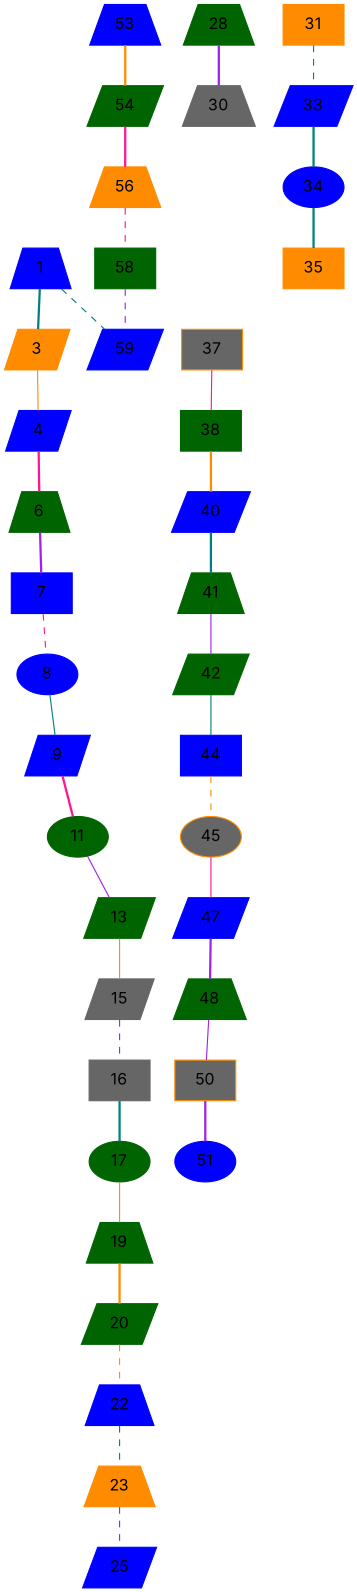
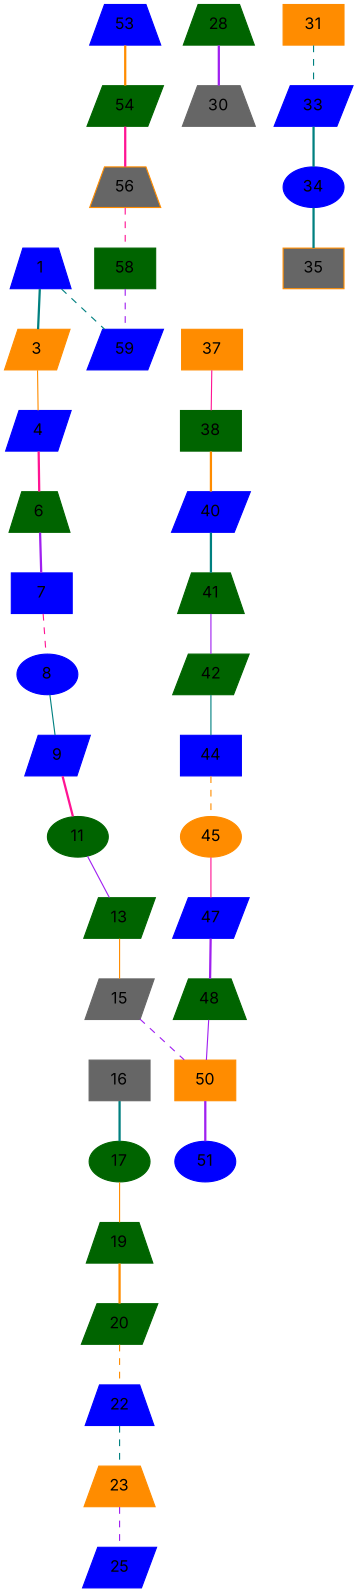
node "56": fillcolor darkorange -> gray40
node "35": fillcolor darkorange -> gray40
node "37": fillcolor gray40 -> darkorange
node "45": fillcolor gray40 -> darkorange
edge "15" -- "16": now "15" -- "50"
node "50": fillcolor gray40 -> darkorange
